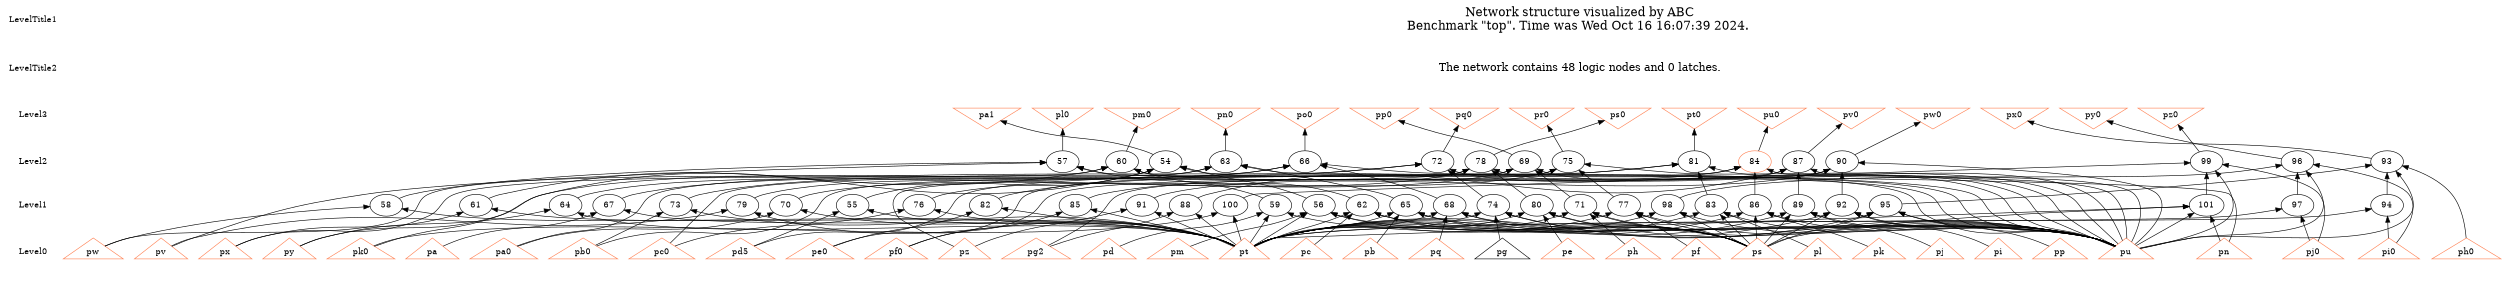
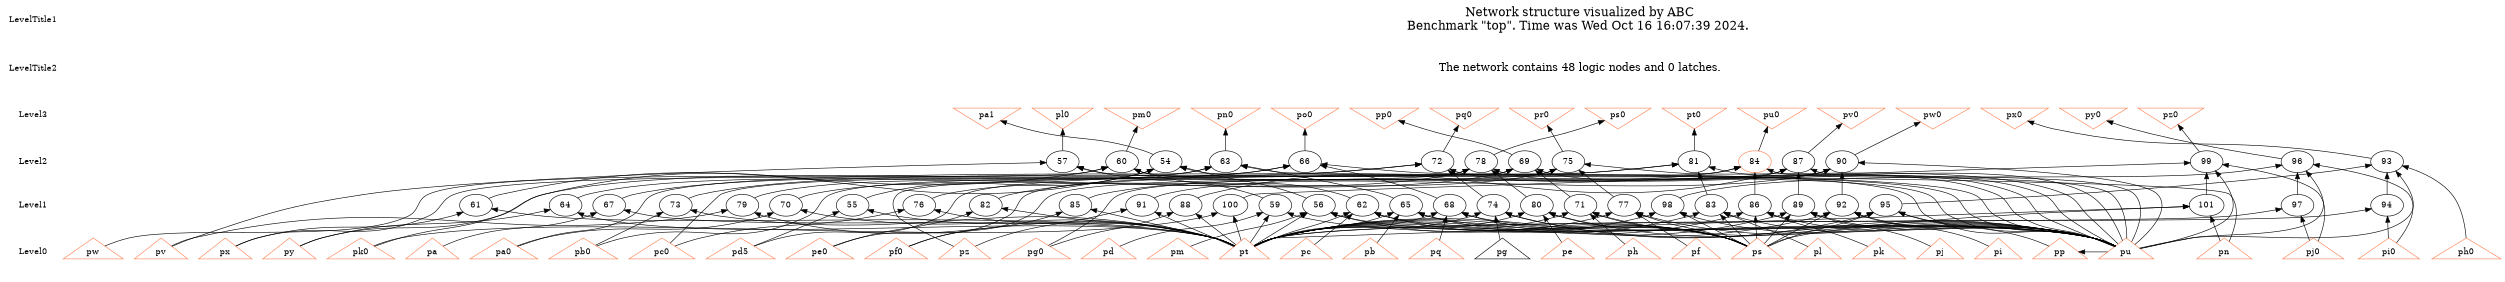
node "58": removed
edge "pu" -> "101": now "pu" -> "pp"
node "pg2": label "pg2" -> "pg0"
